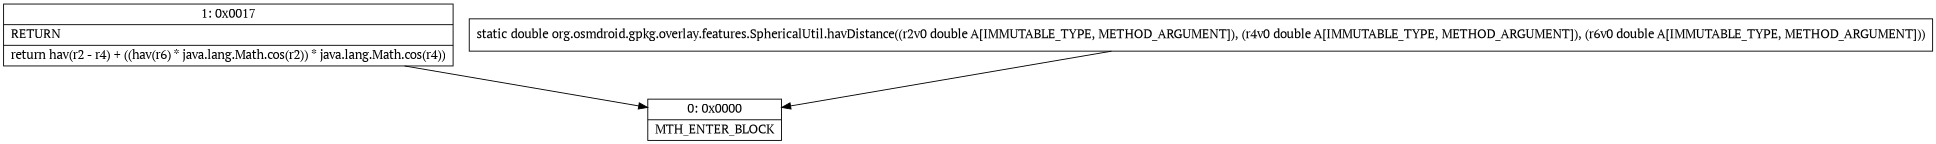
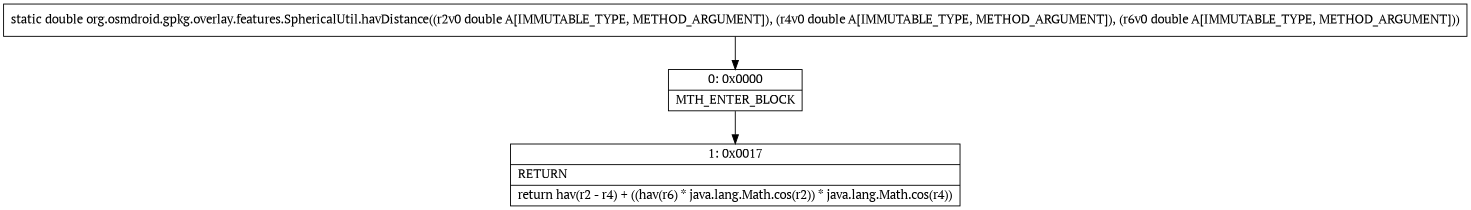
edge "1: 0x0017" -> "0: 0x0000": reversed
